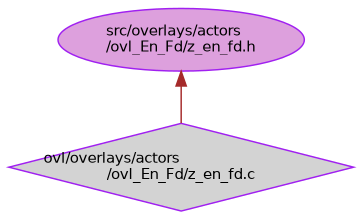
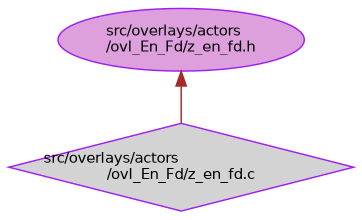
node "ovl/overlays/actors /ovl_En_Fd/z_en_fd.c": label "ovl/overlays/actors /ovl_En_Fd/z_en_fd.c" -> "src/overlays/actors /ovl_En_Fd/z_en_fd.c"
